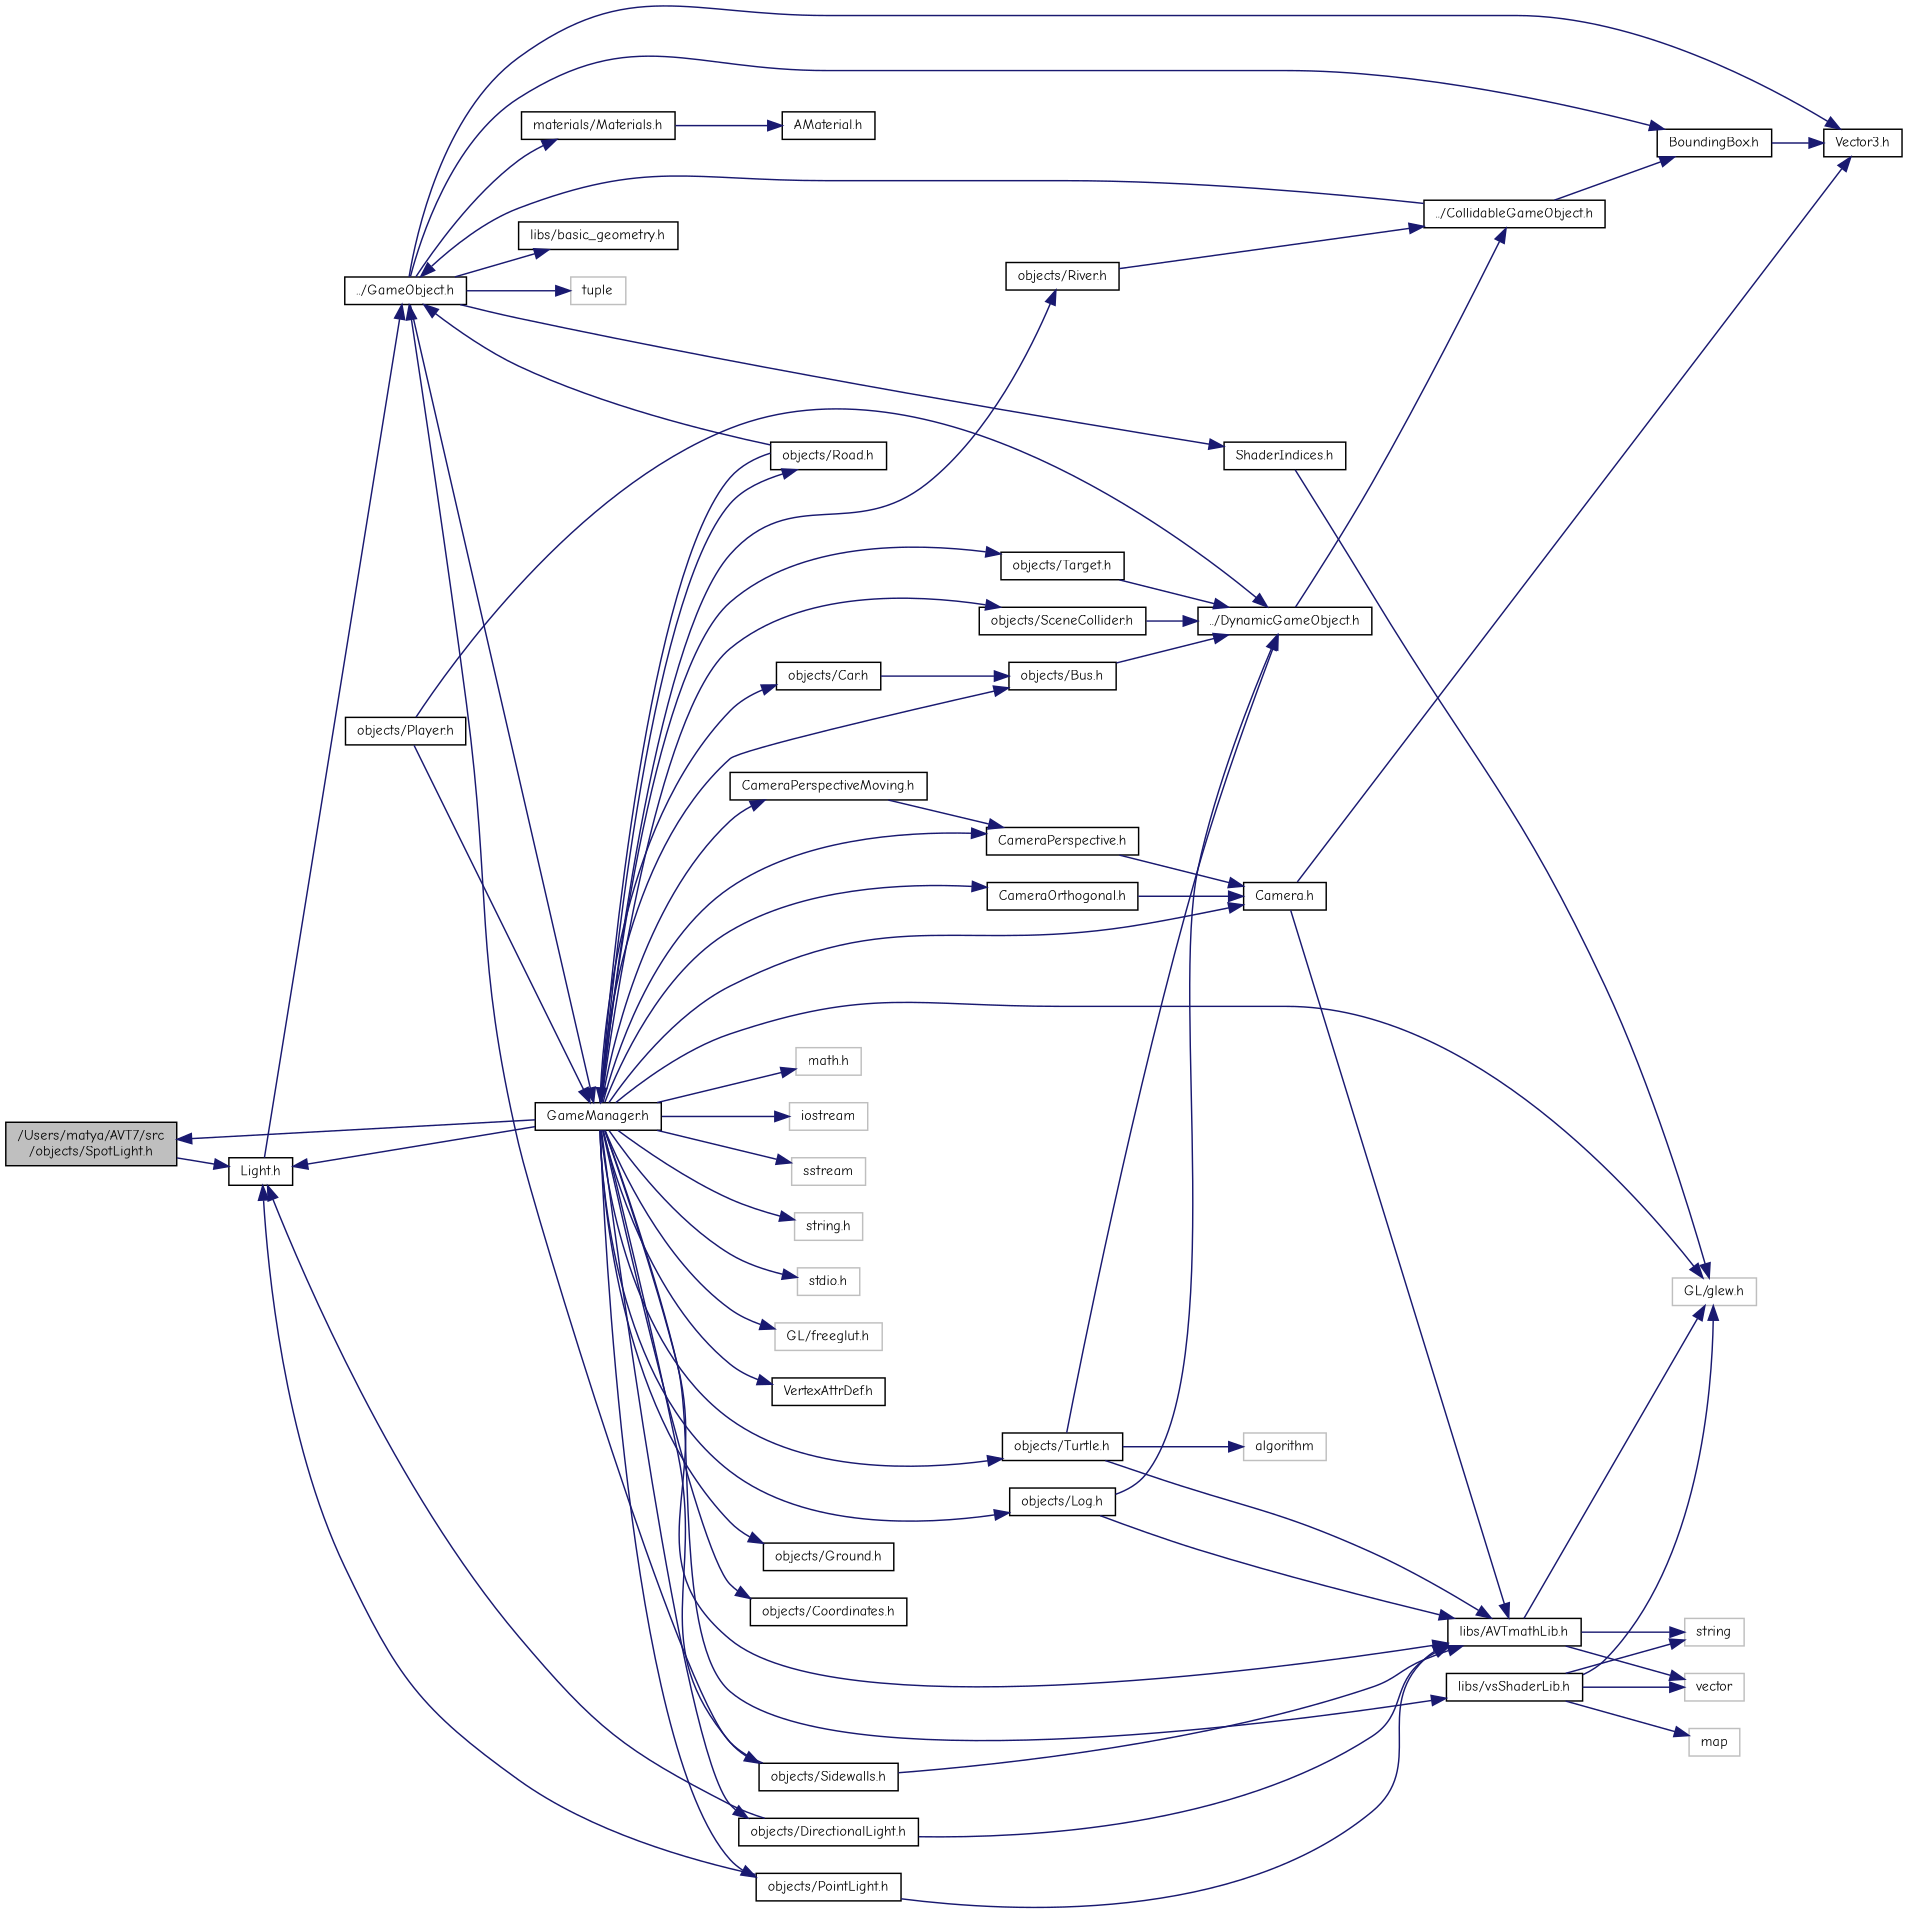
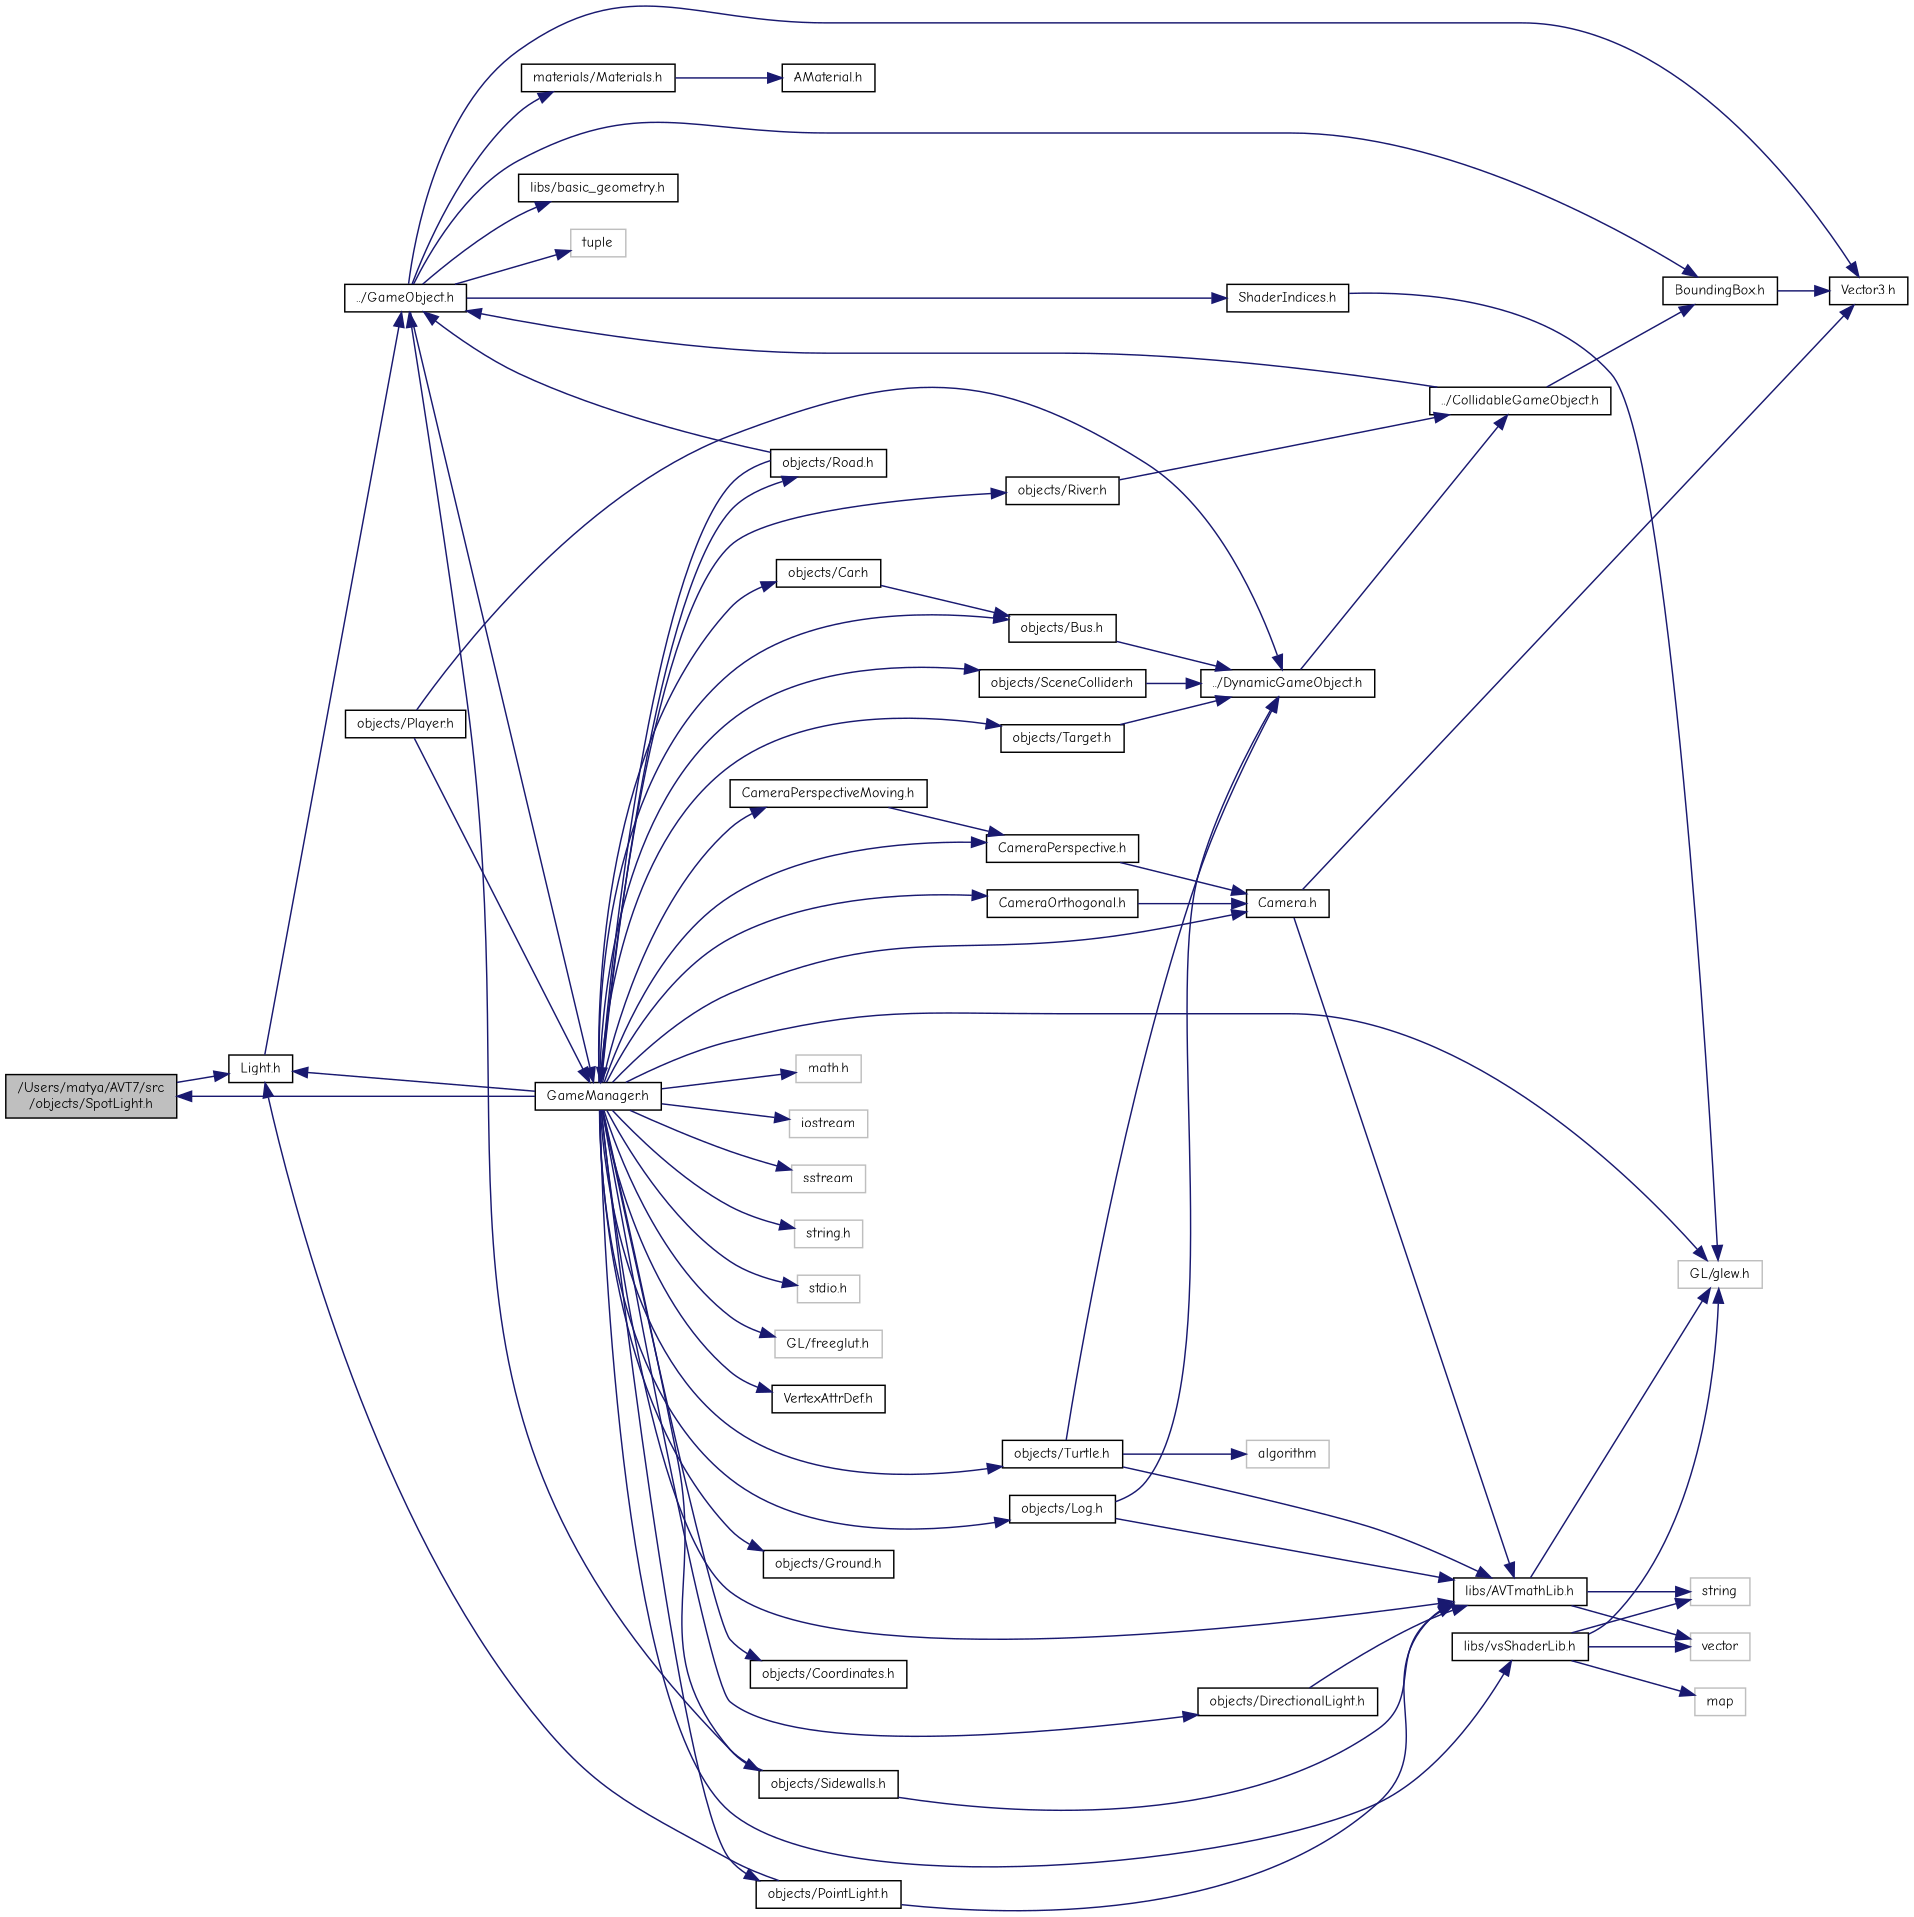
edge "objects/DirectionalLight.h" -> "Light.h": removed
